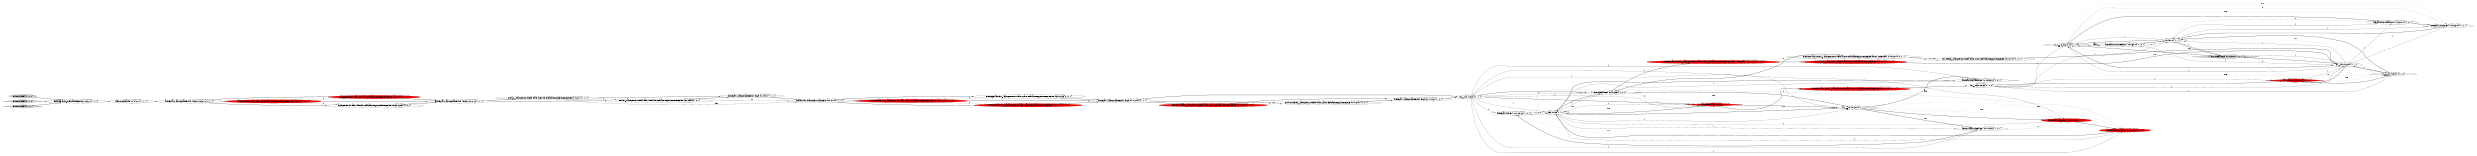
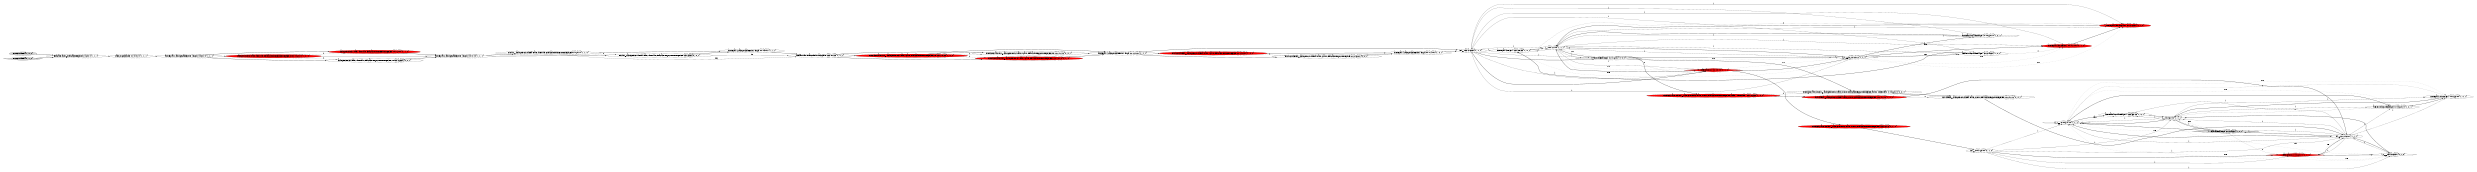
node "testDocsWithField['0', '0', '1']": removed
edge "i++@@@17@@@['1', '1', '1']" -> "assertTrue(docsWithField.get(i))@@@19@@@['1', '0', '1']": reversed
